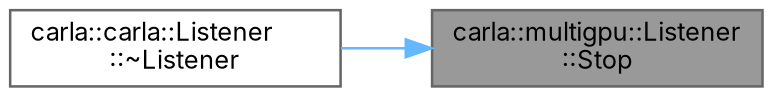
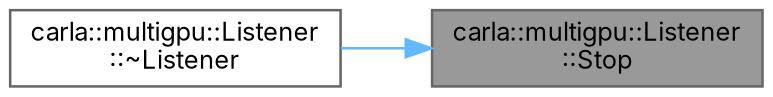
node "carla::carla::Listener ::~Listener": label "carla::carla::Listener ::~Listener" -> "carla::multigpu::Listener ::~Listener"
